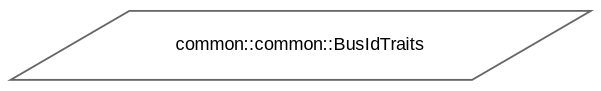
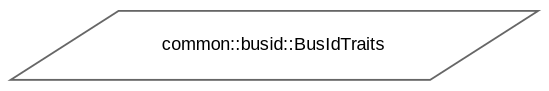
node "common::common::BusIdTraits": label "common::common::BusIdTraits" -> "common::busid::BusIdTraits"
